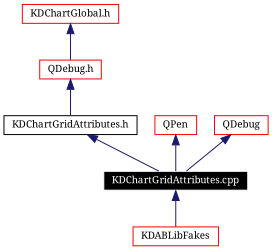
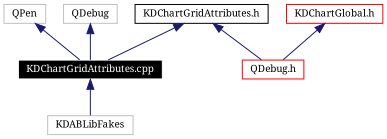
edge "KDChartGridAttributes.h" -> "QDebug.h": reversed
node "QPen": color red -> grey75
node "QDebug": color red -> grey75
node "KDABLibFakes": color red -> grey75
